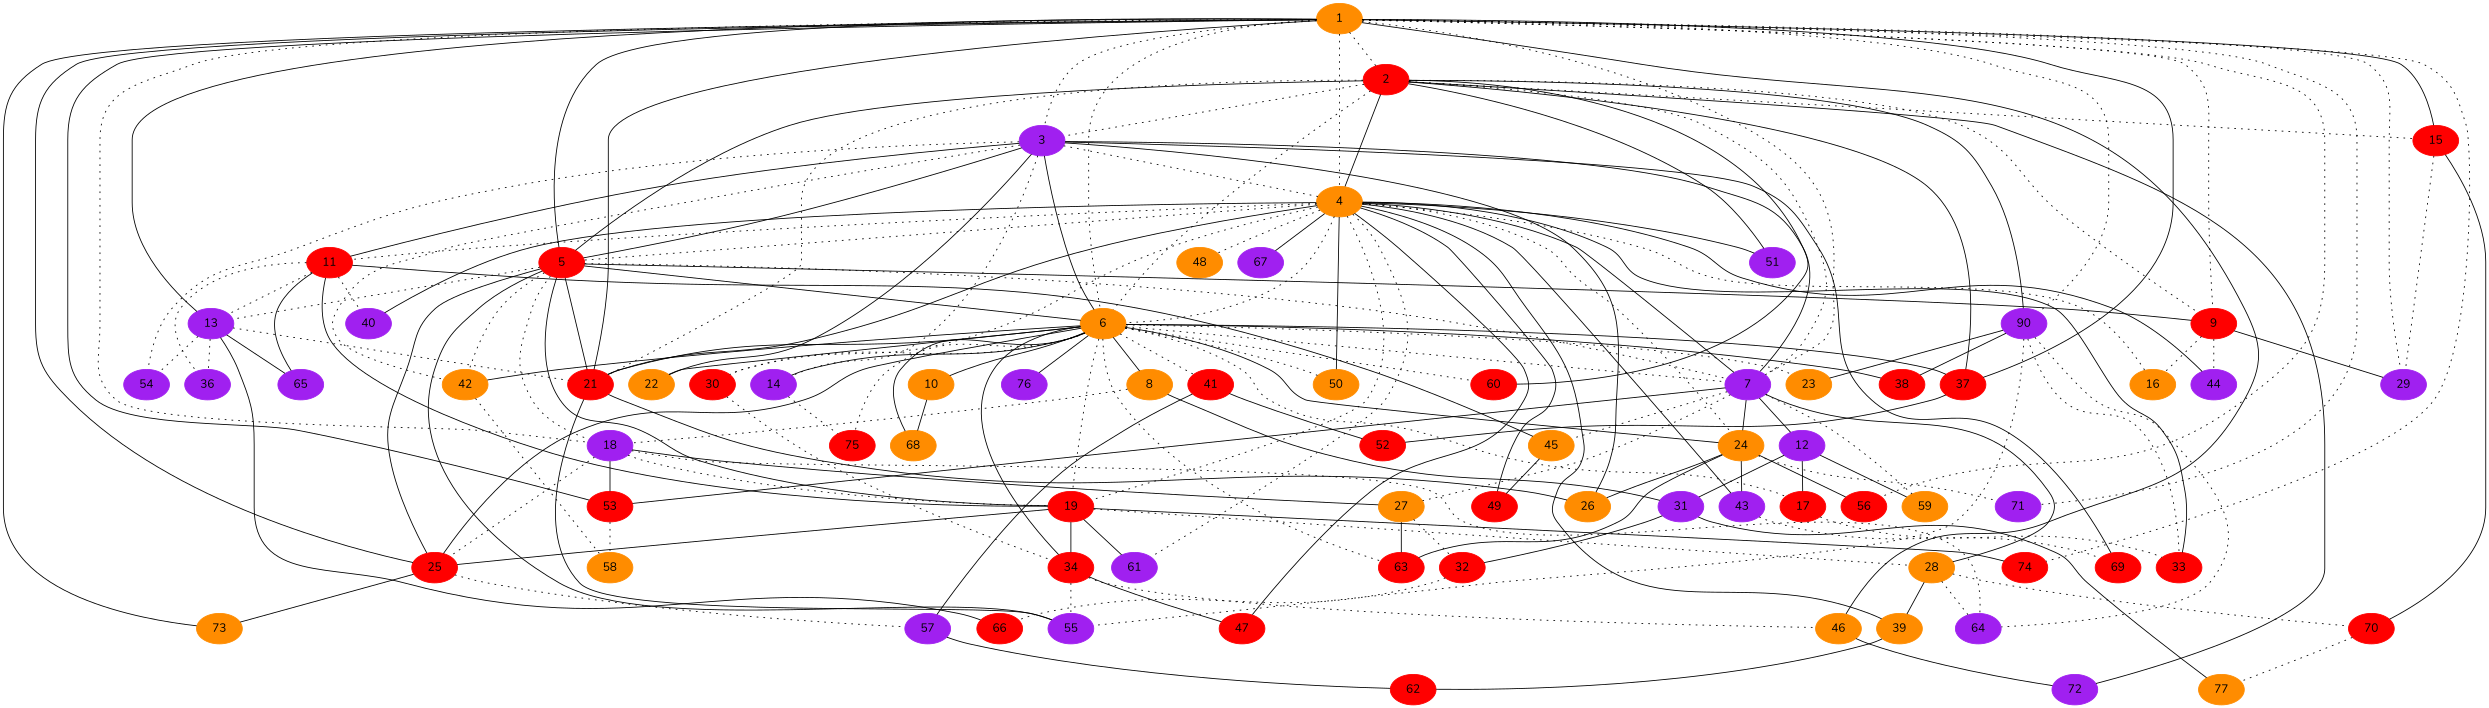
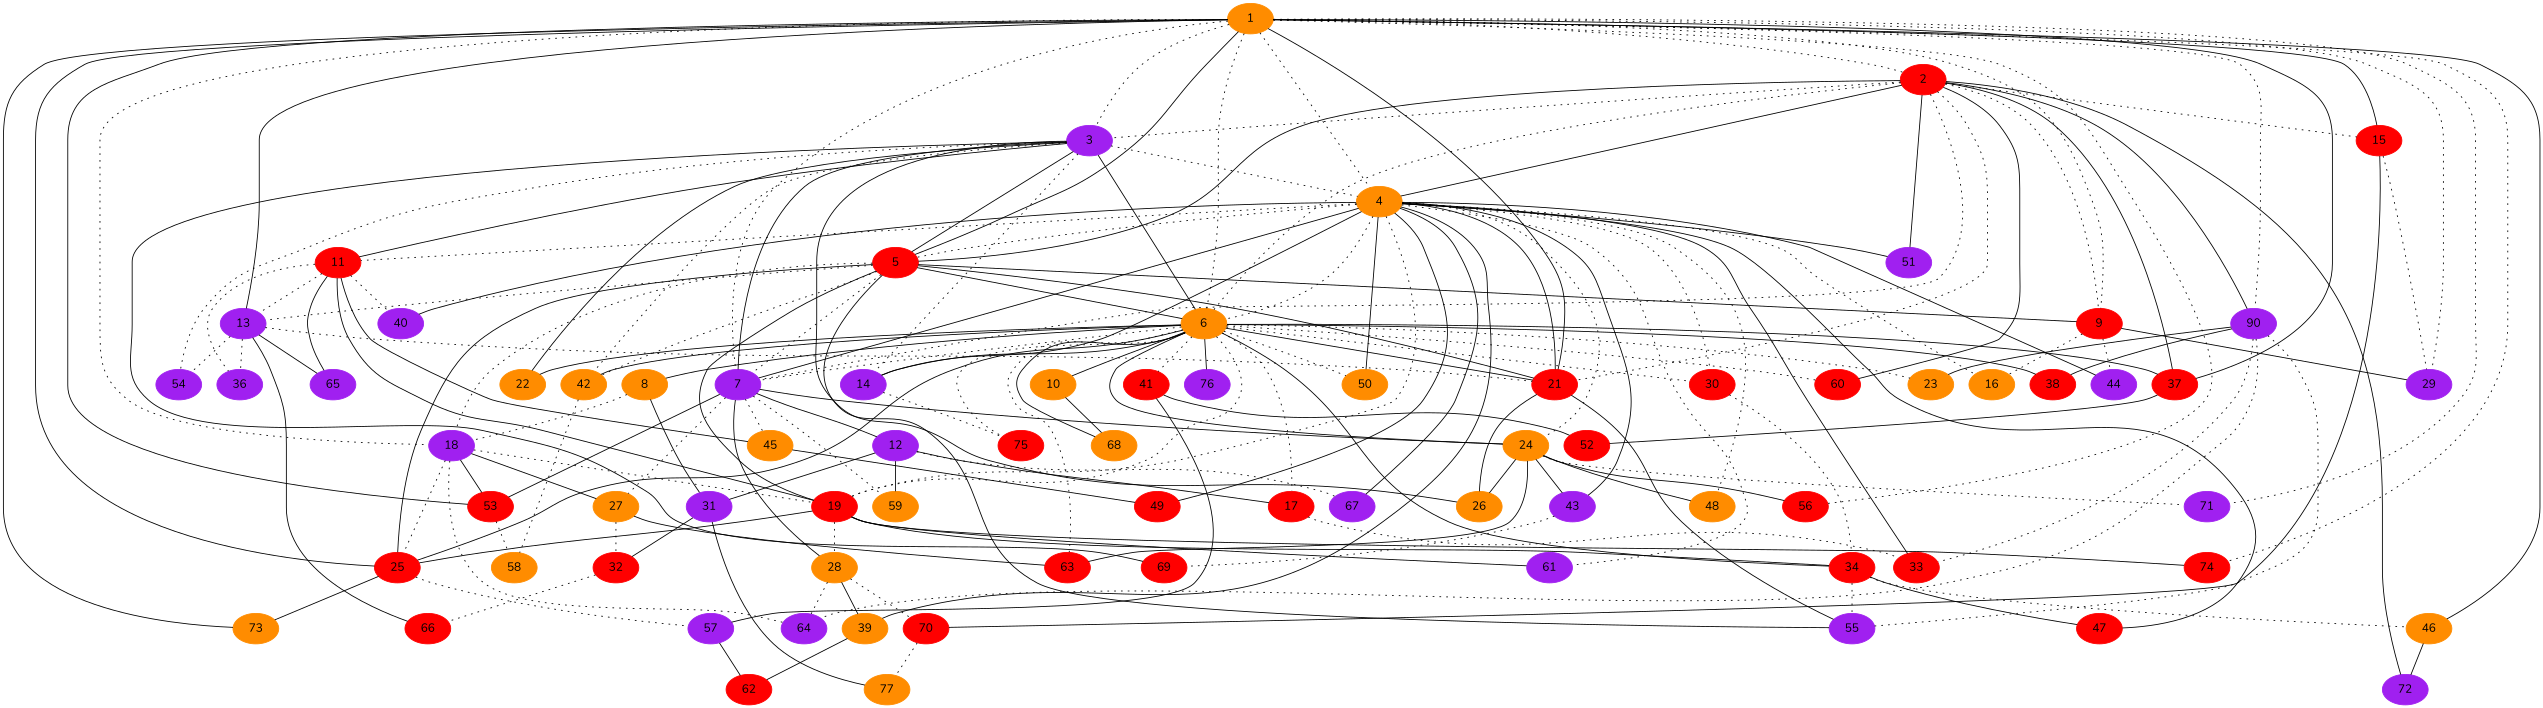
edge "4" -- "14": added
edge "12" -- "67": added
edge "24" -- "48": added
